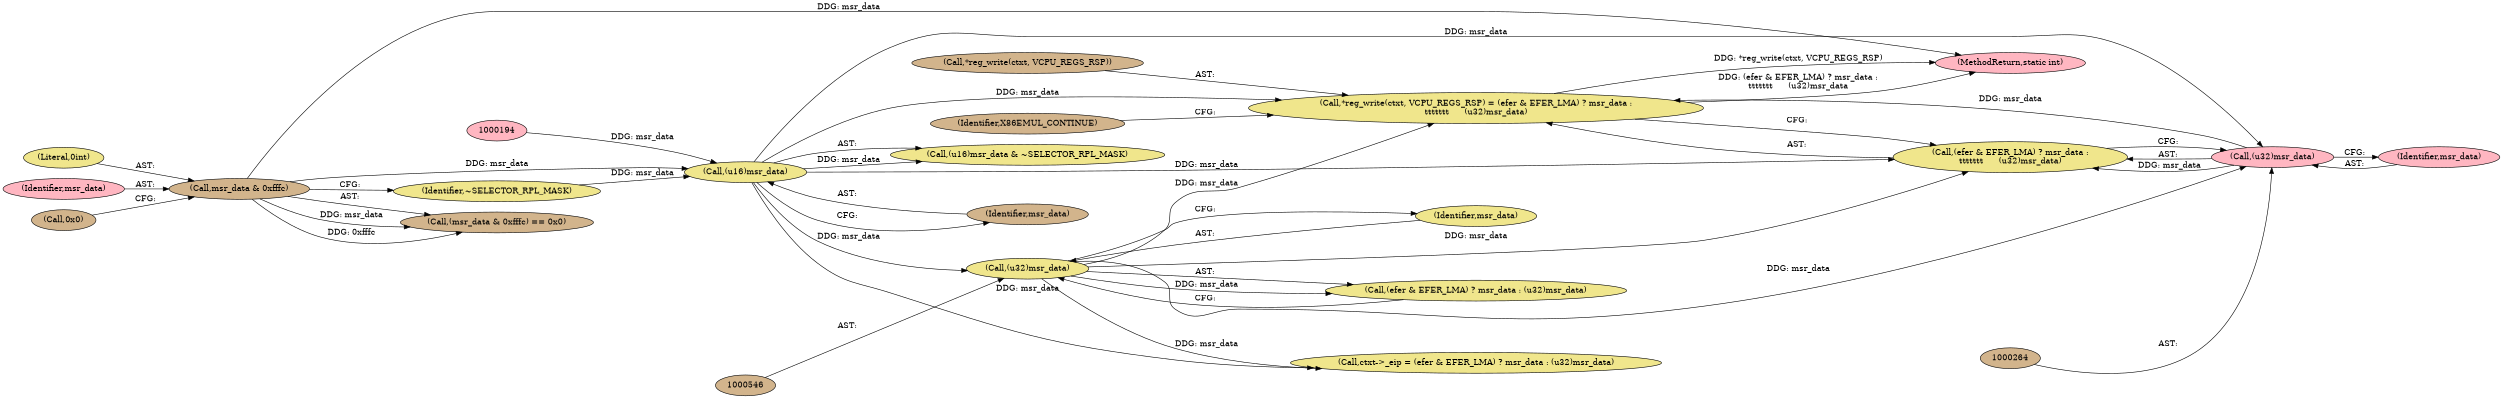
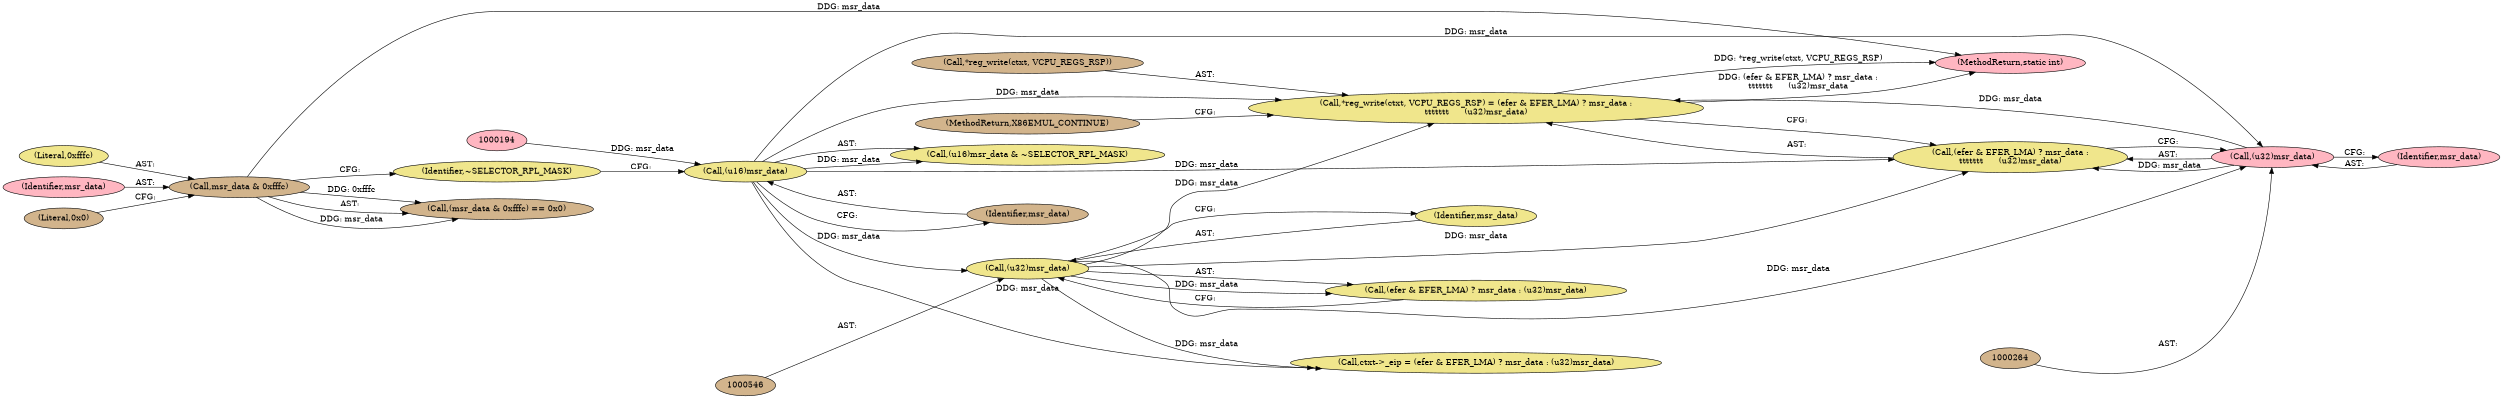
node "(Identifier,X86EMUL_CONTINUE)": label "(Identifier,X86EMUL_CONTINUE)" -> "(MethodReturn,X86EMUL_CONTINUE)"
node "(Literal,0int)": label "(Literal,0int)" -> "(Literal,0xfffc)"
edge "(Call,msr_data & 0xfffc)" -> "(Call,(u16)msr_data)": removed, label "DDG: msr_data"
edge "(Identifier,~SELECTOR_RPL_MASK)" -> "(Call,(u16)msr_data)": label "DDG: msr_data" -> "CFG: "
node "(Call,0x0)": label "(Call,0x0)" -> "(Literal,0x0)"
